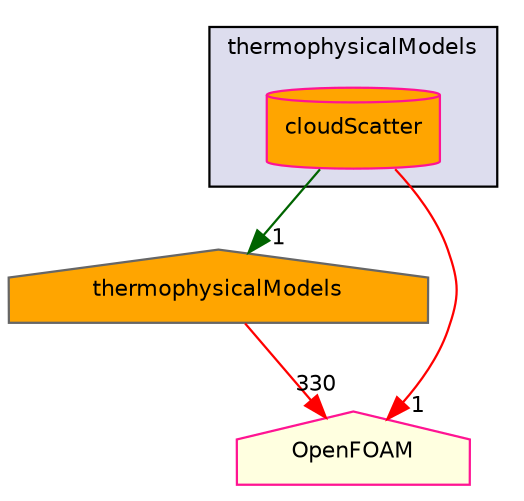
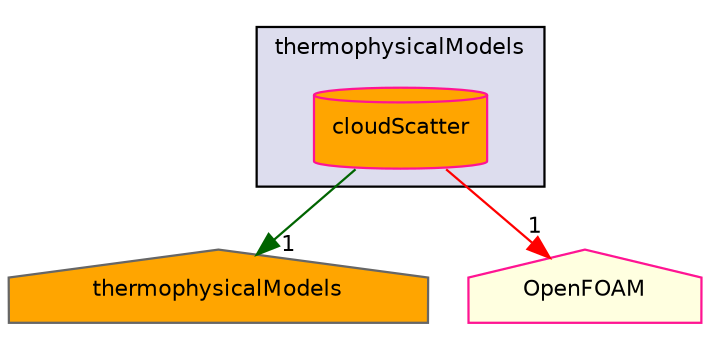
edge "thermophysicalModels" -> "OpenFOAM": removed
